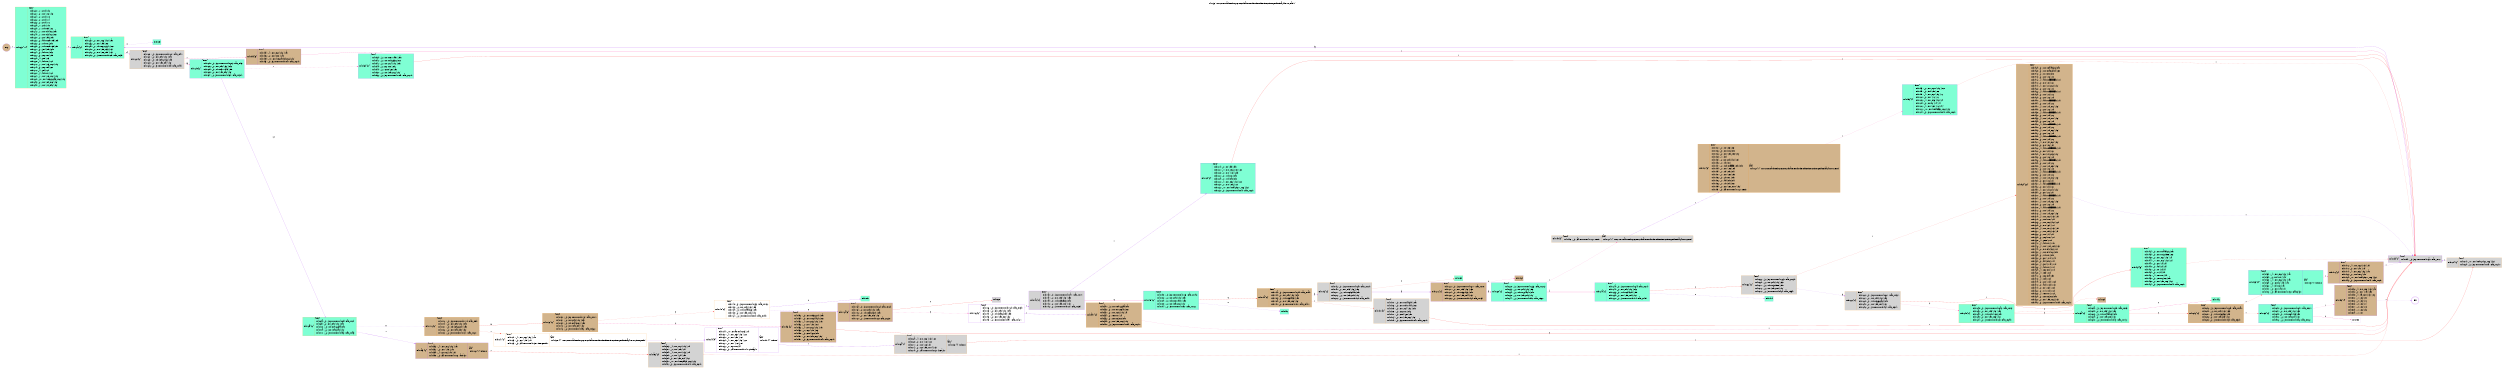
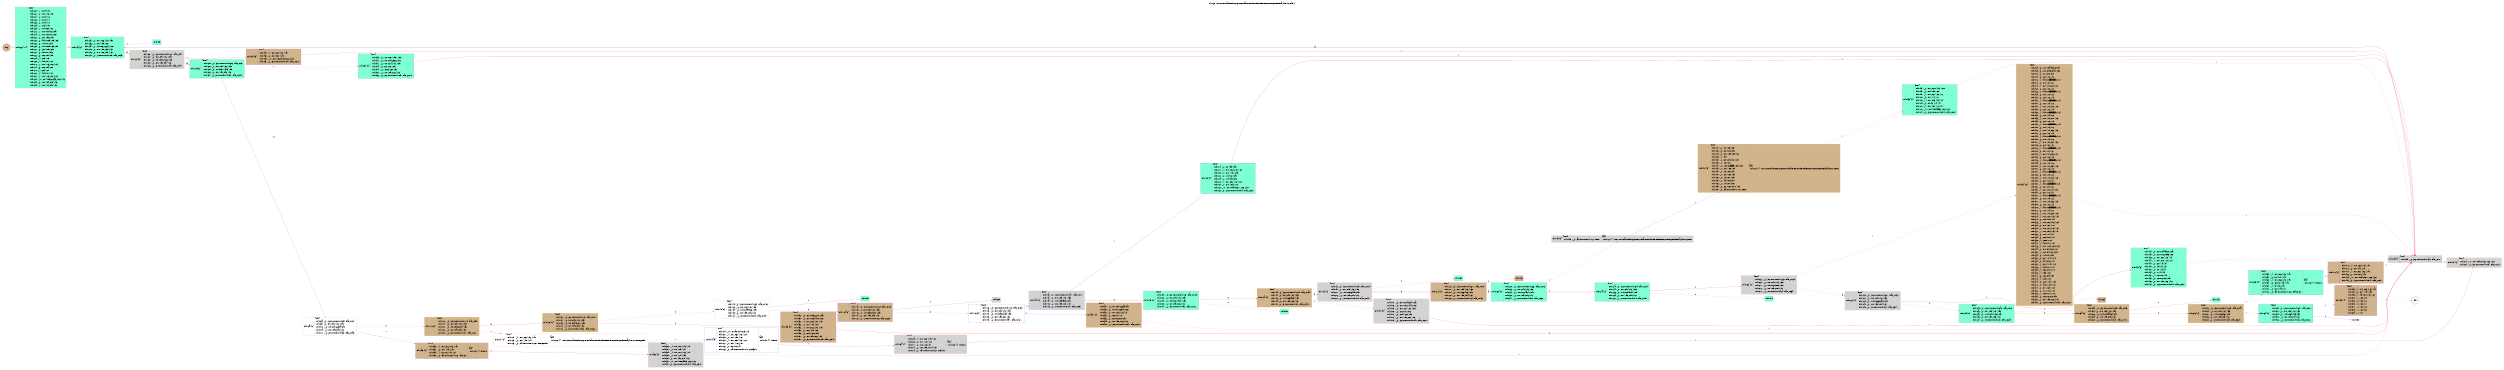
edge "0x401c7f [15]" -> "0x401e4b [5]": reversed
node "0x4018ba [28]": fillcolor aquamarine -> tan
node "0x4016fa [28]": fillcolor aquamarine -> white
